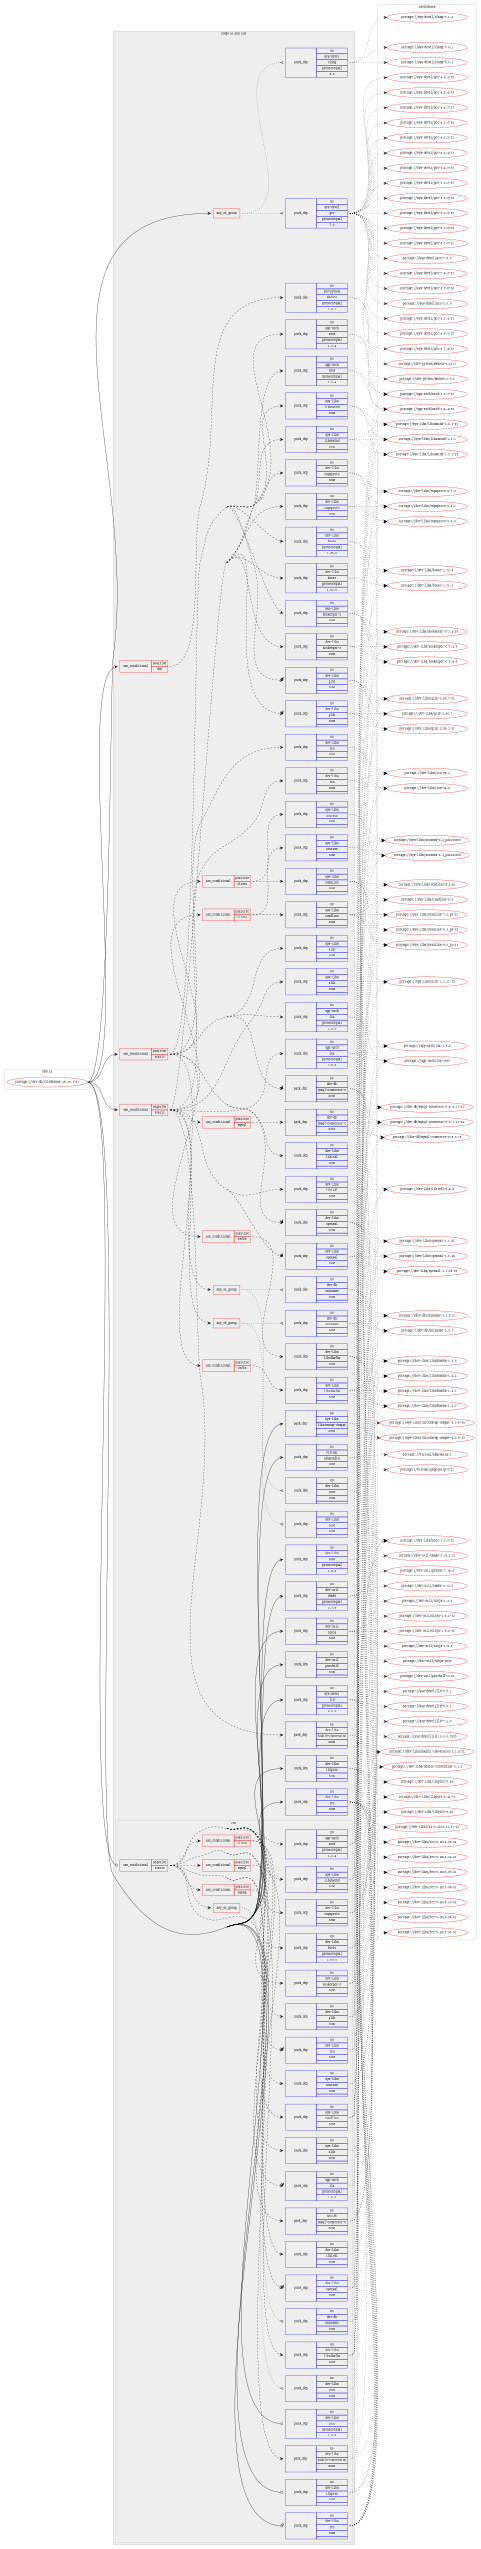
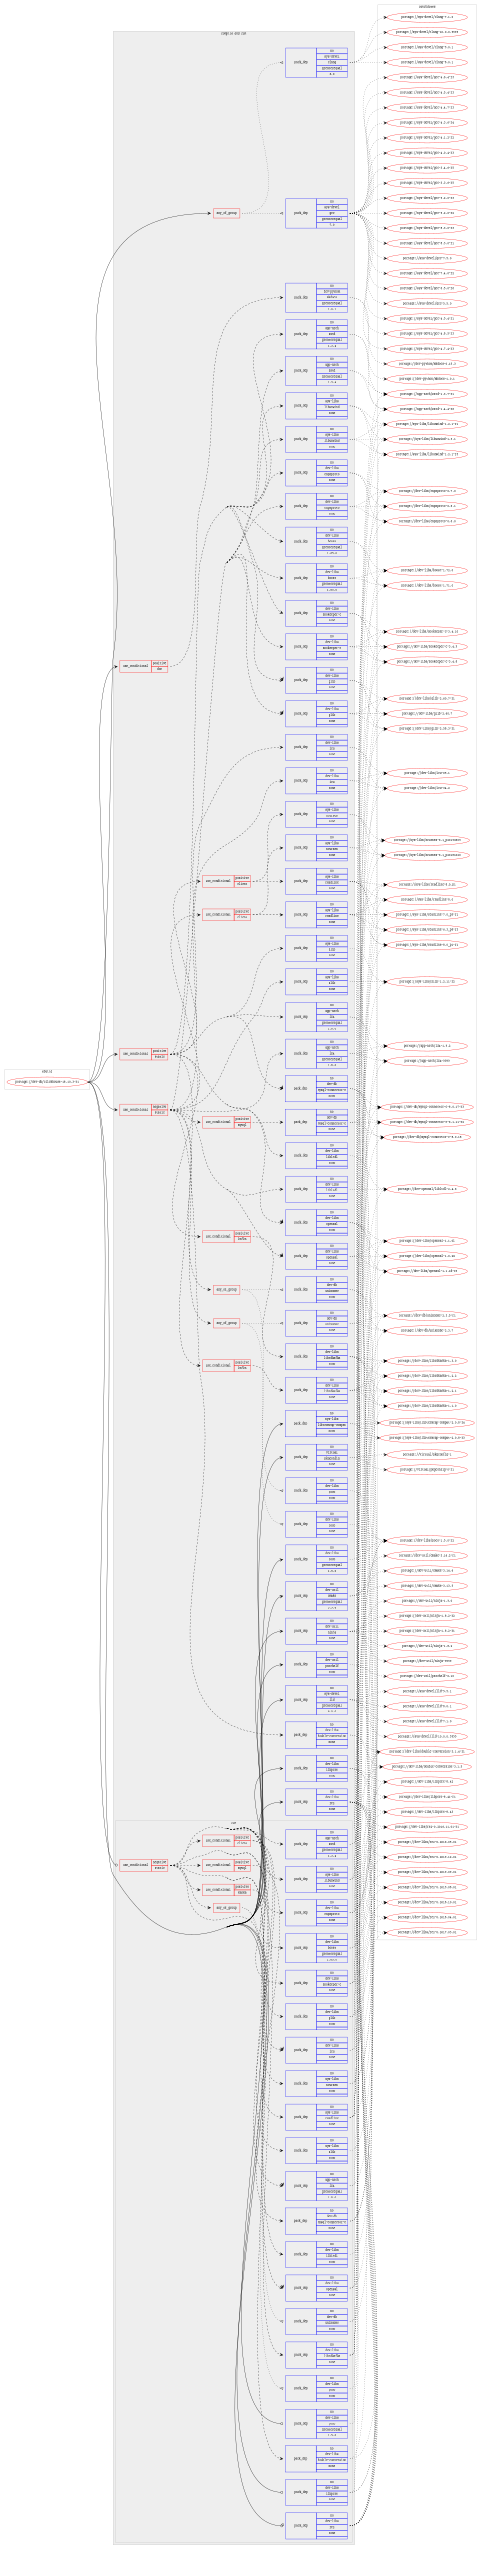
node "portage://sys-devel/clang-10.0.0.9999": added
node "portage://dev-libs/libltdl-2.4.6": label "portage://dev-libs/libltdl-2.4.6" -> "portage://dev-openssl/libltdl-2.4.6"
node "portage://dev-util/python-3.14.6": label "portage://dev-util/python-3.14.6" -> "portage://dev-util/cmake-3.14.6"
